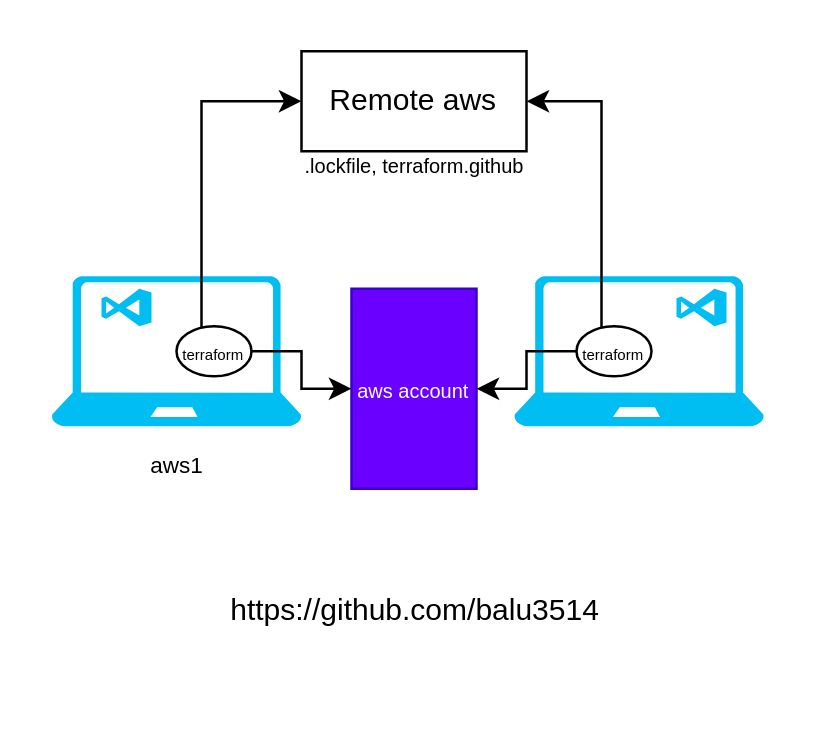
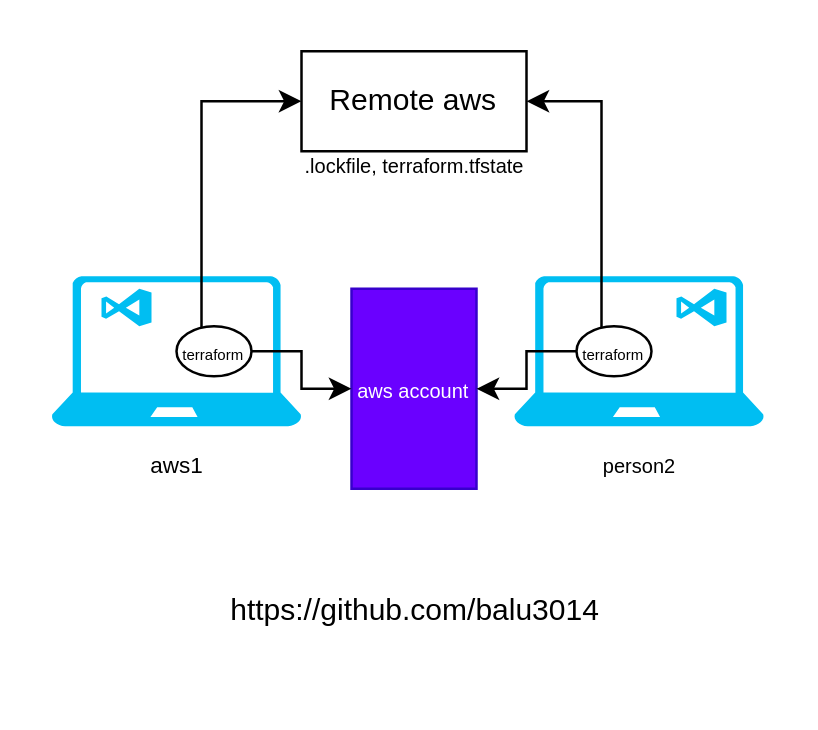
node ".lockfile, terraform.github": label ".lockfile, terraform.github" -> ".lockfile, terraform.tfstate"
node "person2": added
node "https://github.com/balu3514": label "https://github.com/balu3514" -> "https://github.com/balu3014"
